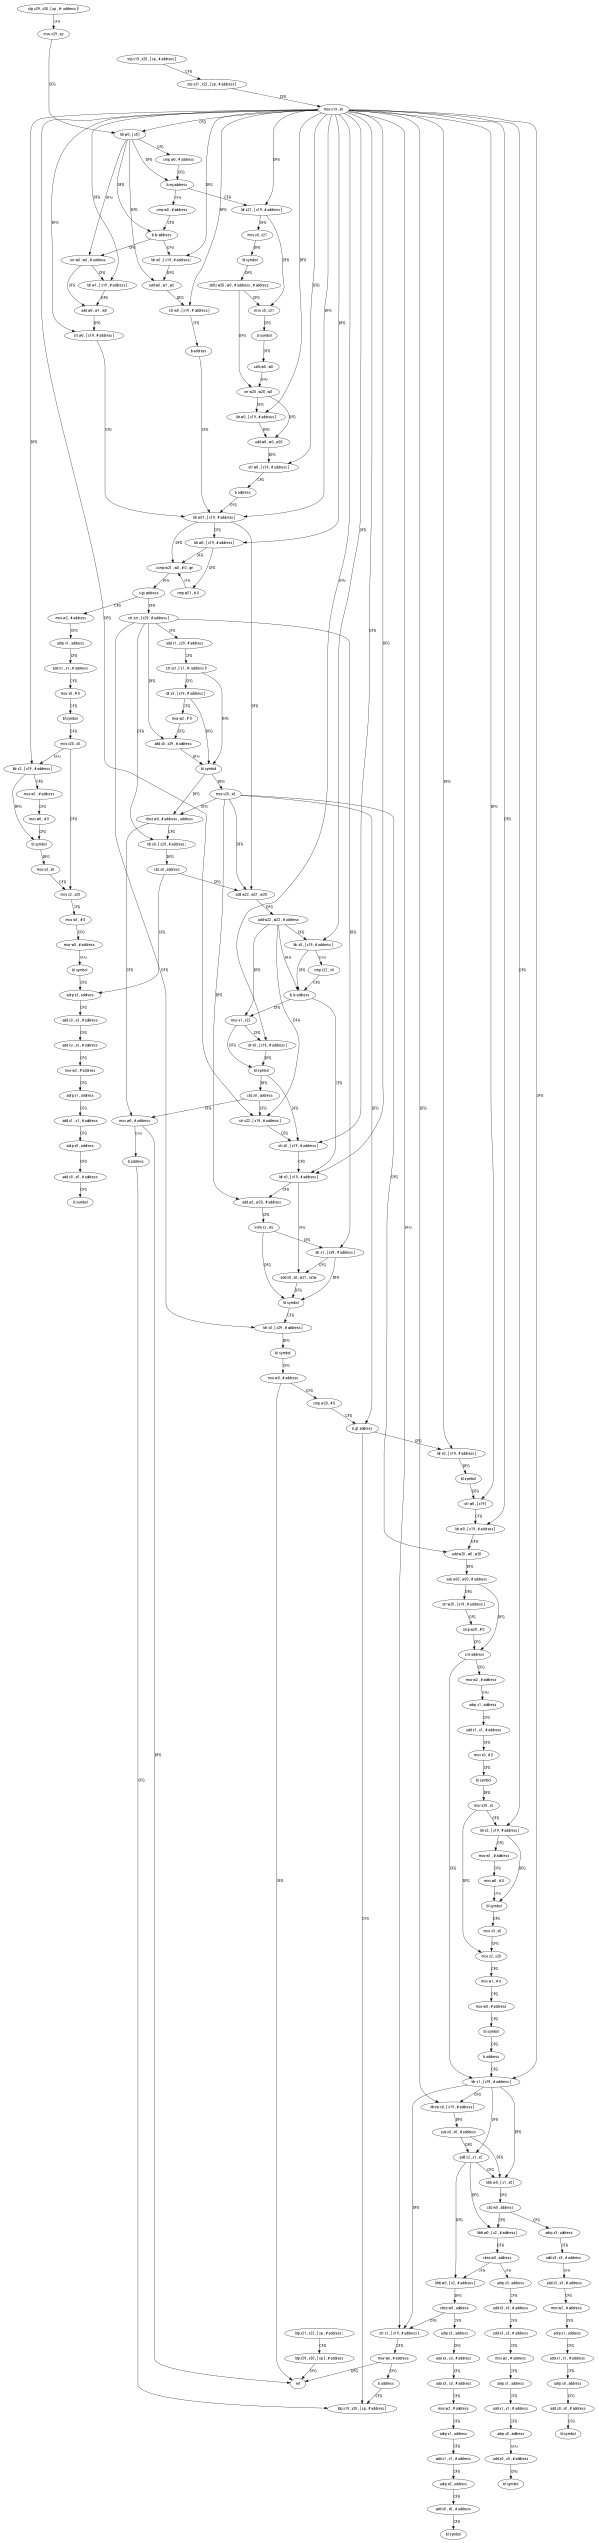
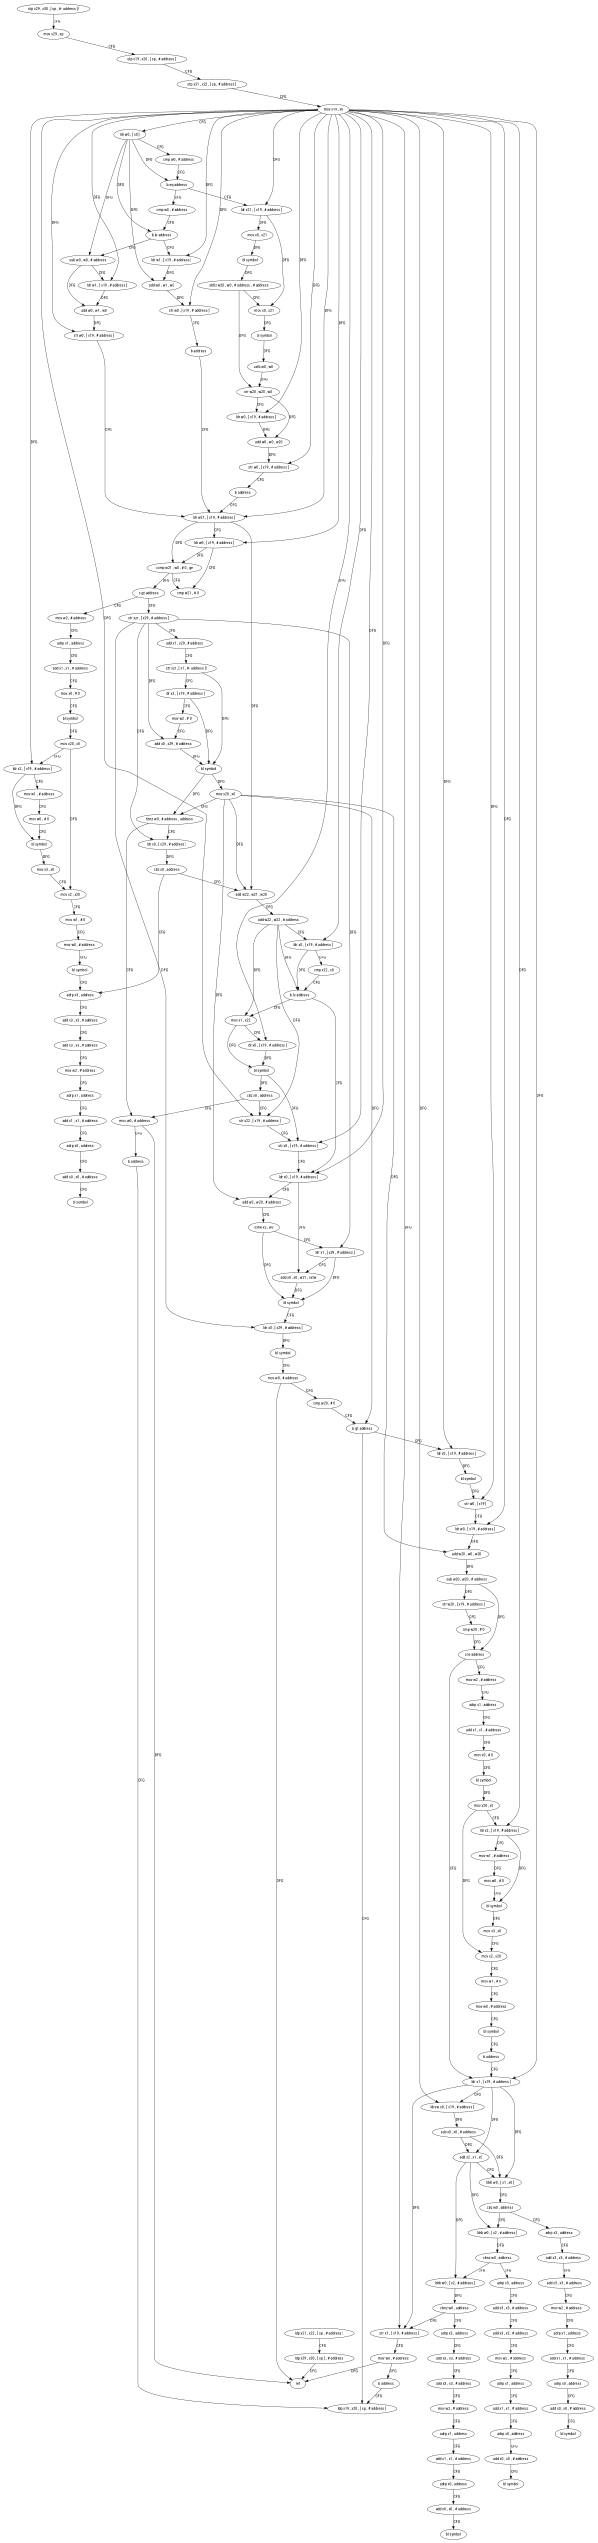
edge "mov x29 , sp" -> "ldr w0 , [ x0 ]": now "mov x29 , sp" -> "stp x19 , x20 , [ sp , # address ]"
node "orr w0 , w0 , # address": label "orr w0 , w0 , # address" -> "sub w0 , w0 , # address"
edge "cmp w21 , # 0" -> "ccmp w21 , w0 , # 0 , ge": reversed
